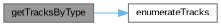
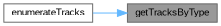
edge "getTracksByType" -> "enumerateTracks": reversed
